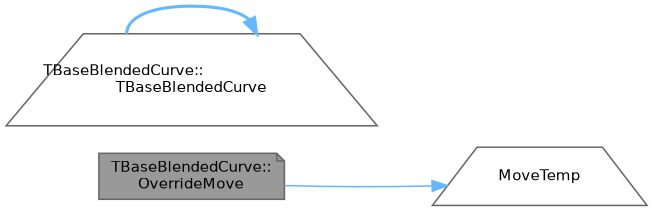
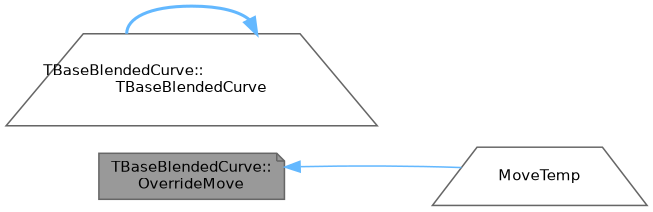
edge "TBaseBlendedCurve:: OverrideMove" -> "MoveTemp": reversed
